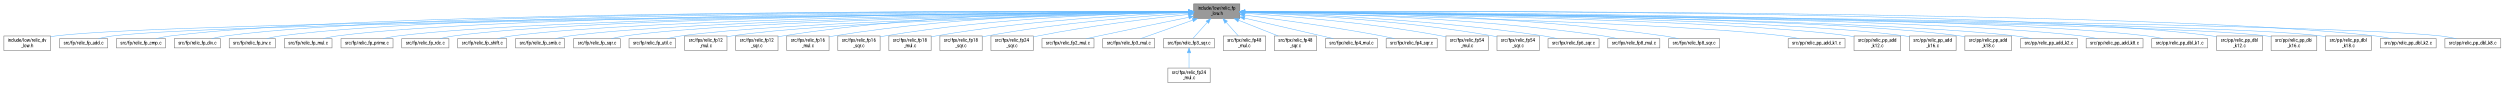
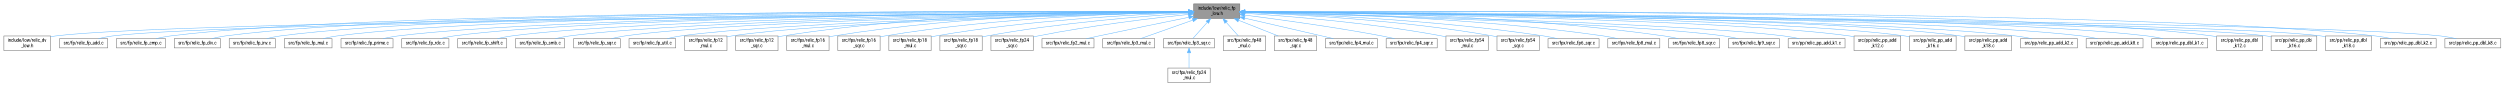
node "src/fpx/relic_fp9_sqr.c": added
